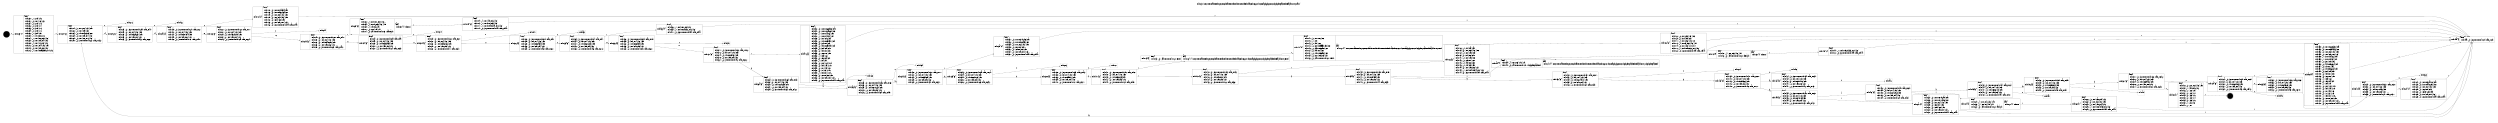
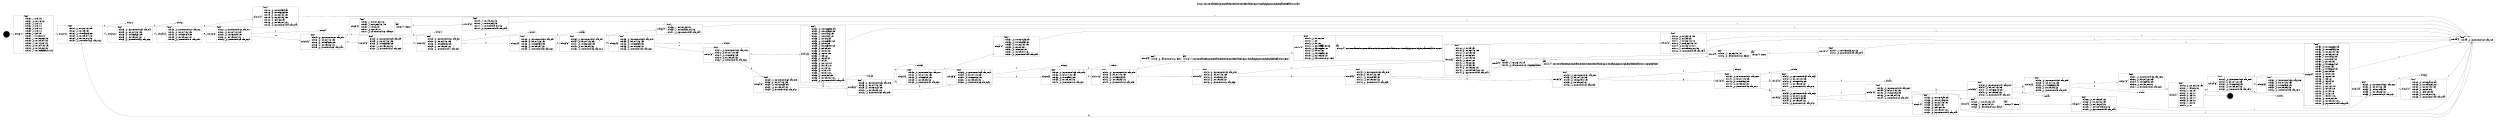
edge "0x4017a9 [9]" -> "0x4017b2 [9]": added, label "1"
edge "0x4013bc [25]" -> "0x4013d5 [25]": now "0x4013a3 [25]" -> "0x4013d5 [25]"
edge "0x401501 [25]" -> "0x40151a [25]": now "0x401b2c [21]" -> "0x40151a [25]"
